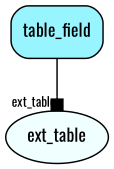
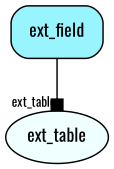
node "table_field": label "table_field" -> "ext_field"
